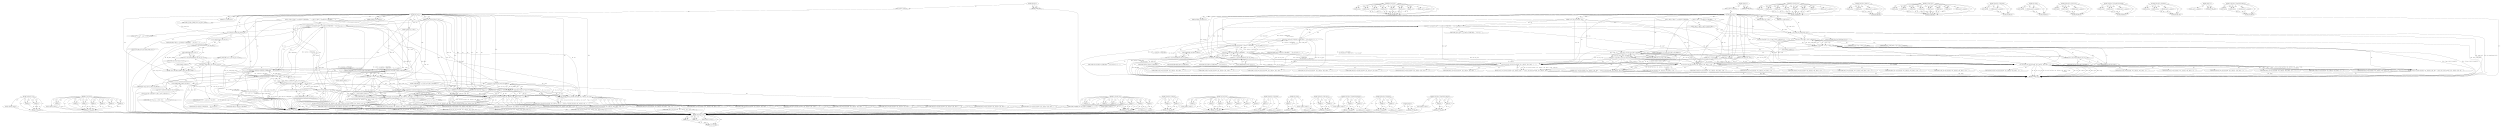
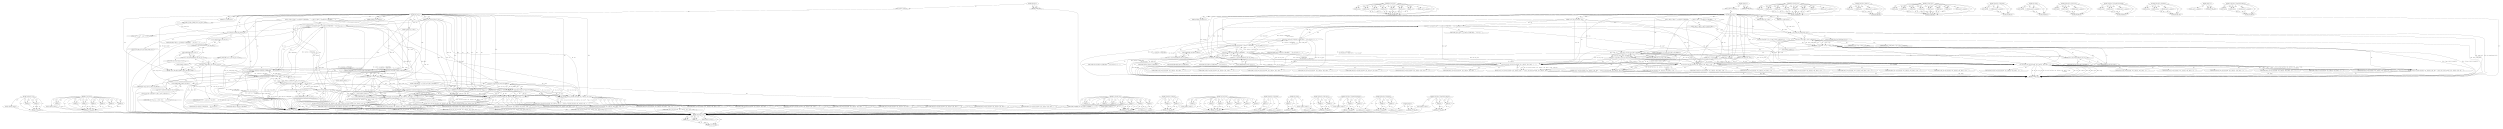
edge "(<operator>.indirectFieldAccess,vma->vm_ops)" -> "(RETURN,return VM_FAULT_SIGBUS;,return VM_FAULT_SIGBUS;)": now "(IDENTIFIER,VM_FAULT_SIGBUS,return VM_FAULT_SIGBUS;)" -> "(RETURN,return VM_FAULT_SIGBUS;,return VM_FAULT_SIGBUS;)"
